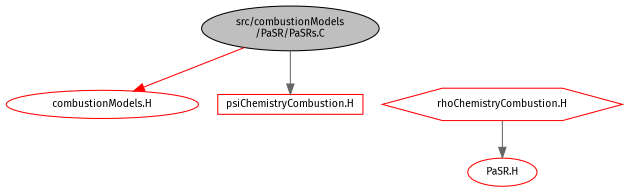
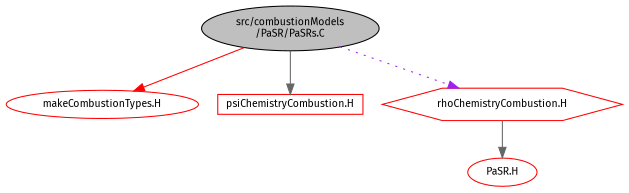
edge "src/combustionModels /PaSR/PaSRs.C" -> "rhoChemistryCombustion.H": added
node "combustionModels.H": label "combustionModels.H" -> "makeCombustionTypes.H"
